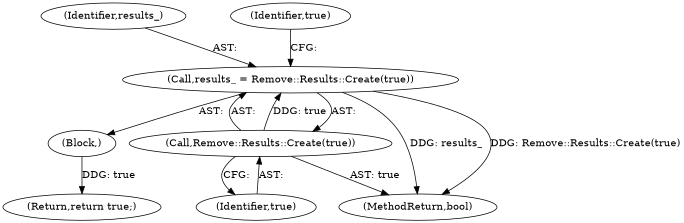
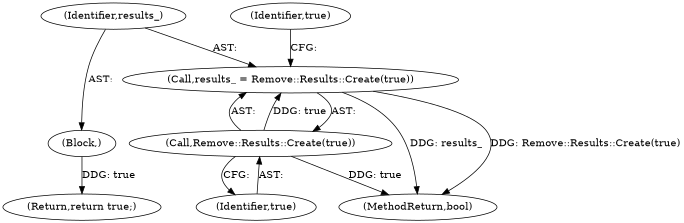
edge "(Call,results_ = Remove::Results::Create(true))" -> "(Block,)": now "(Identifier,results_)" -> "(Block,)"
edge "(Call,Remove::Results::Create(true))" -> "(MethodReturn,bool)": label "AST: true" -> "DDG: true"
